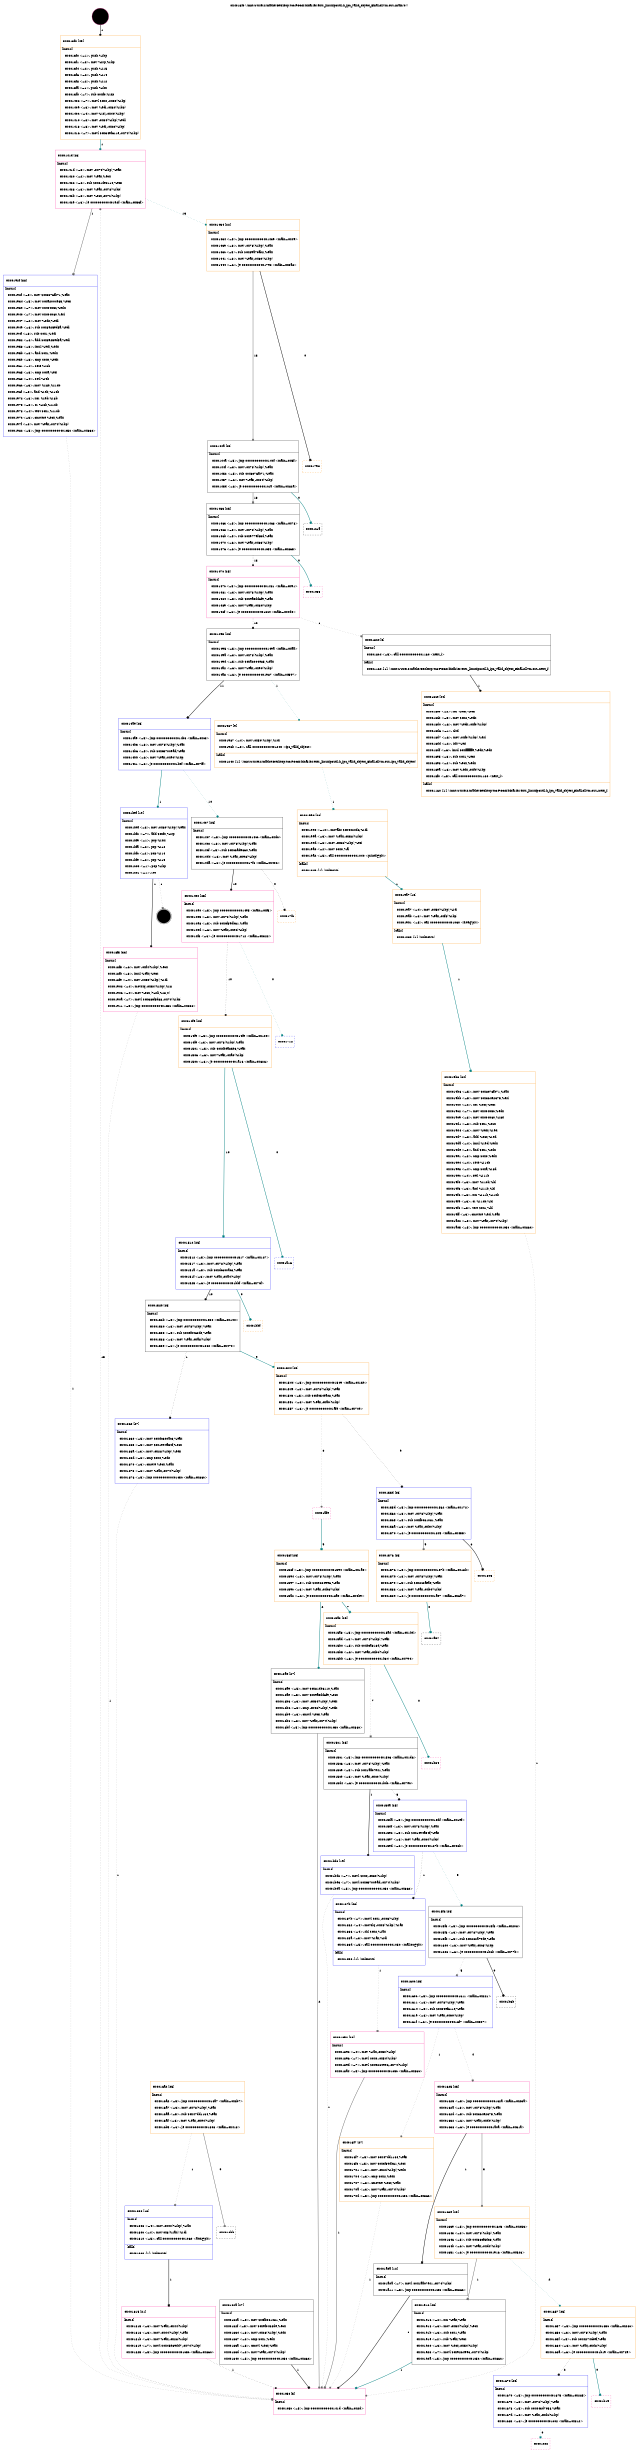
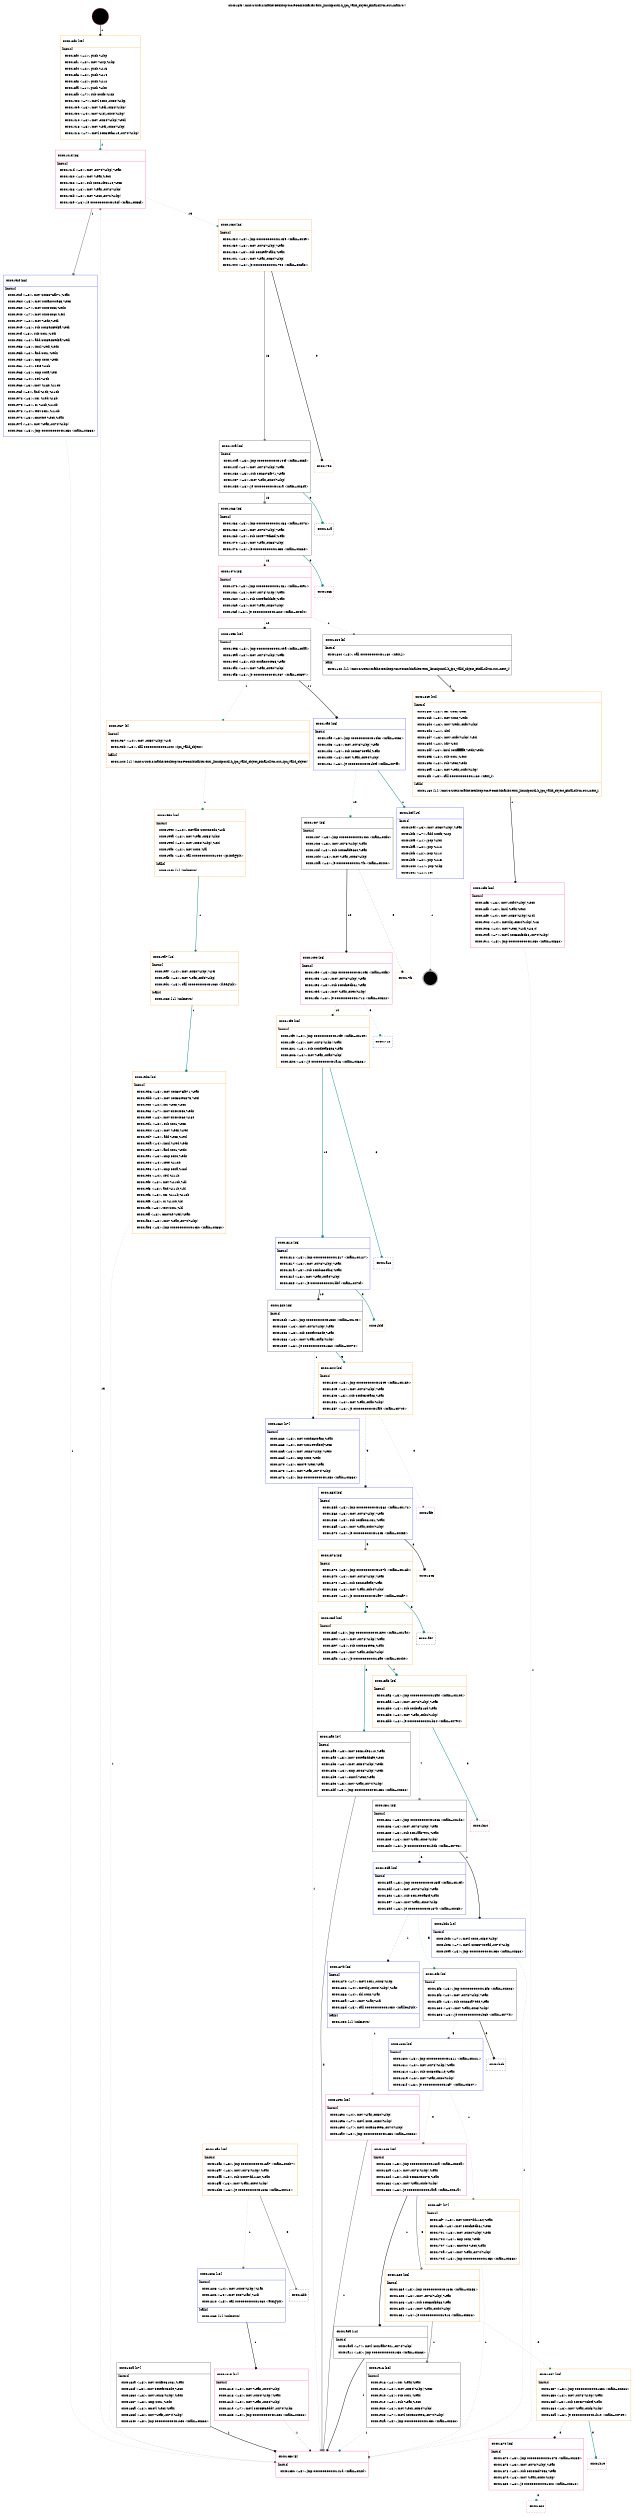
edge "0x401bef [19]" -> "0x4018f5 [33]": now "0x4018c9 [44]" -> "0x4018f5 [33]"
edge "0x401afe" -> "0x40158f [25]": now "0x401576 [25]" -> "0x40158f [25]"
edge "0x401916 [25]" -> "0x401c5c [5]": style bold -> dotted
node "0x401670 [25]": color blue -> deeppink
